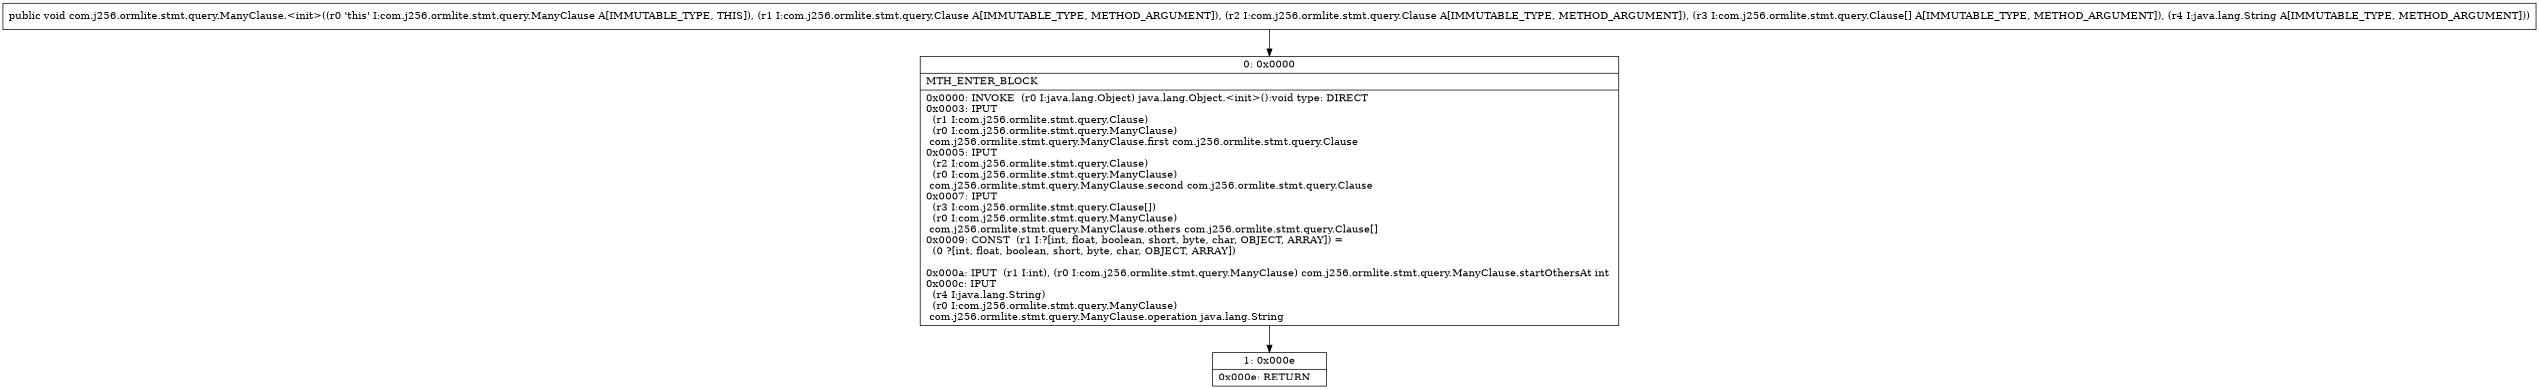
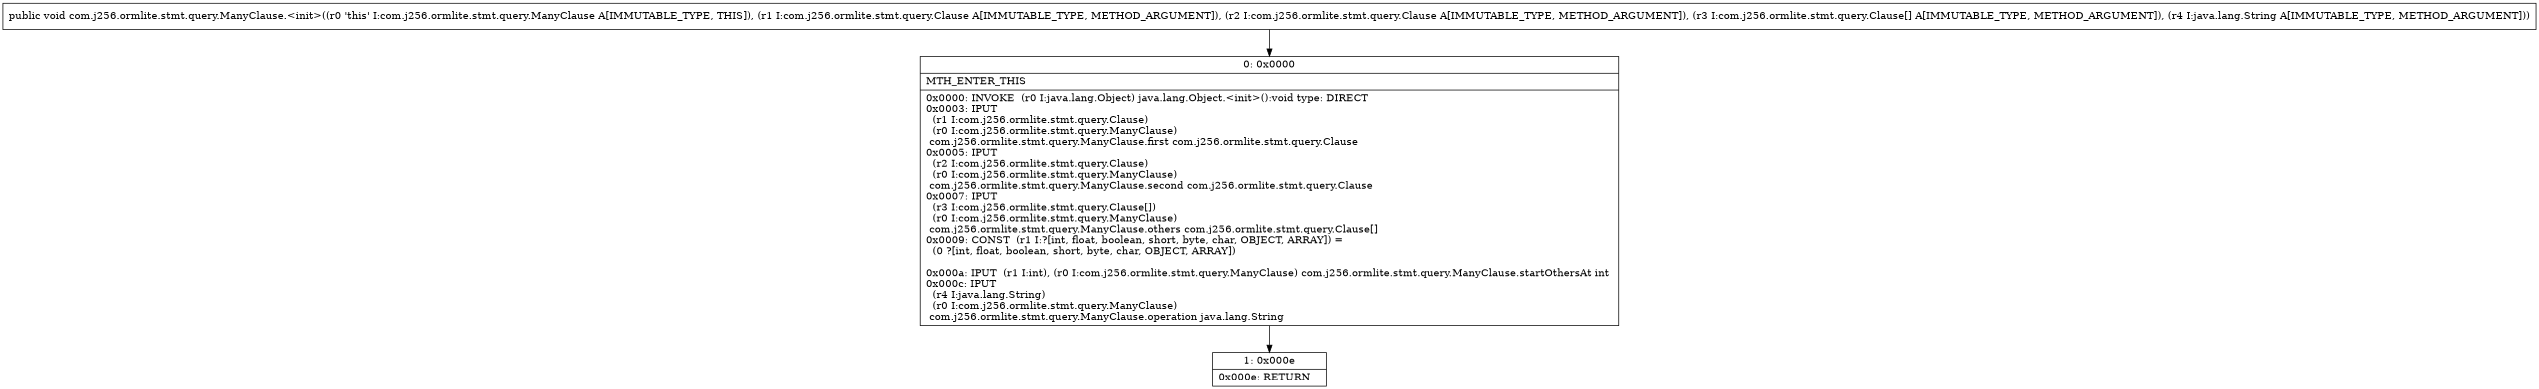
node "0: 0x0000": text "MTH_ENTER_BLOCK" -> "MTH_ENTER_THIS"
